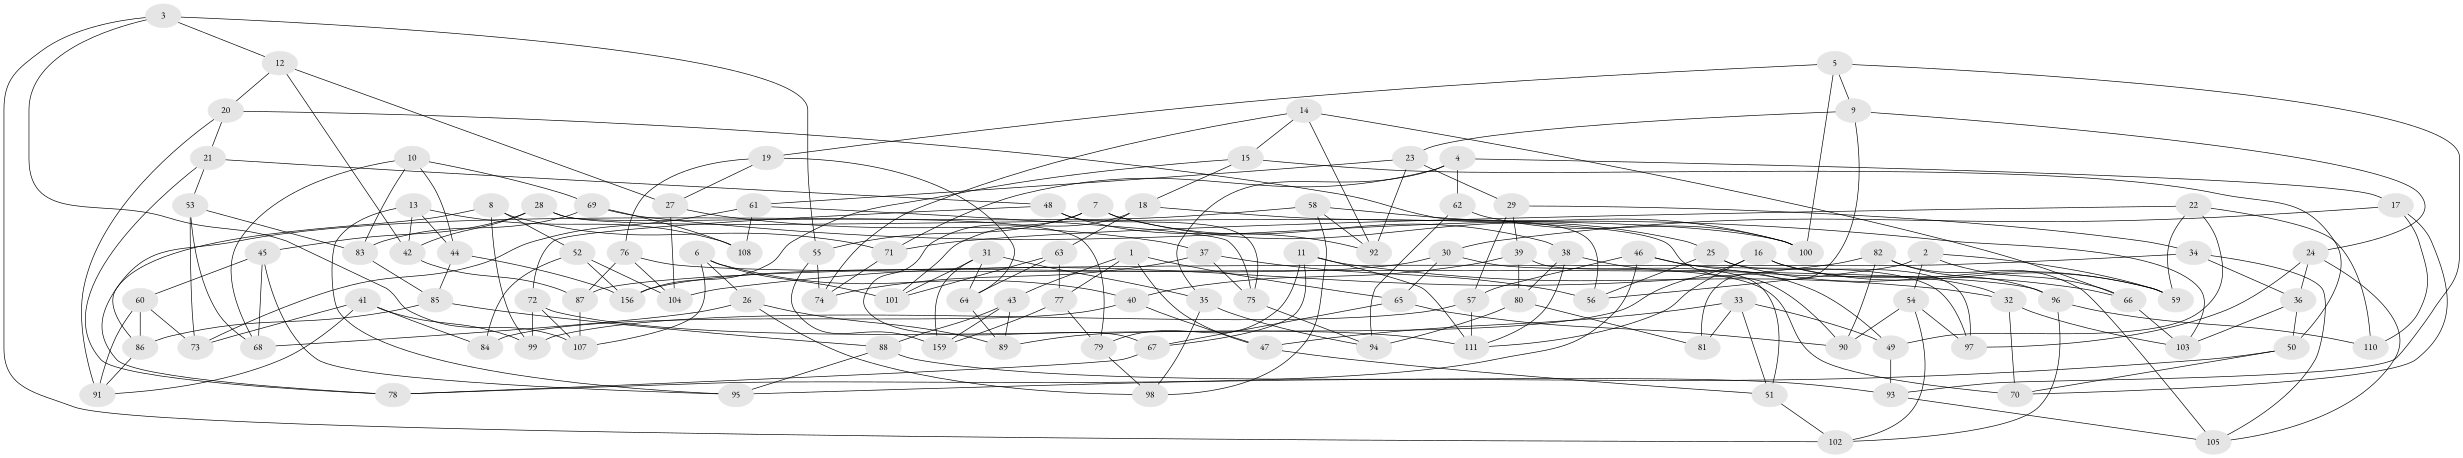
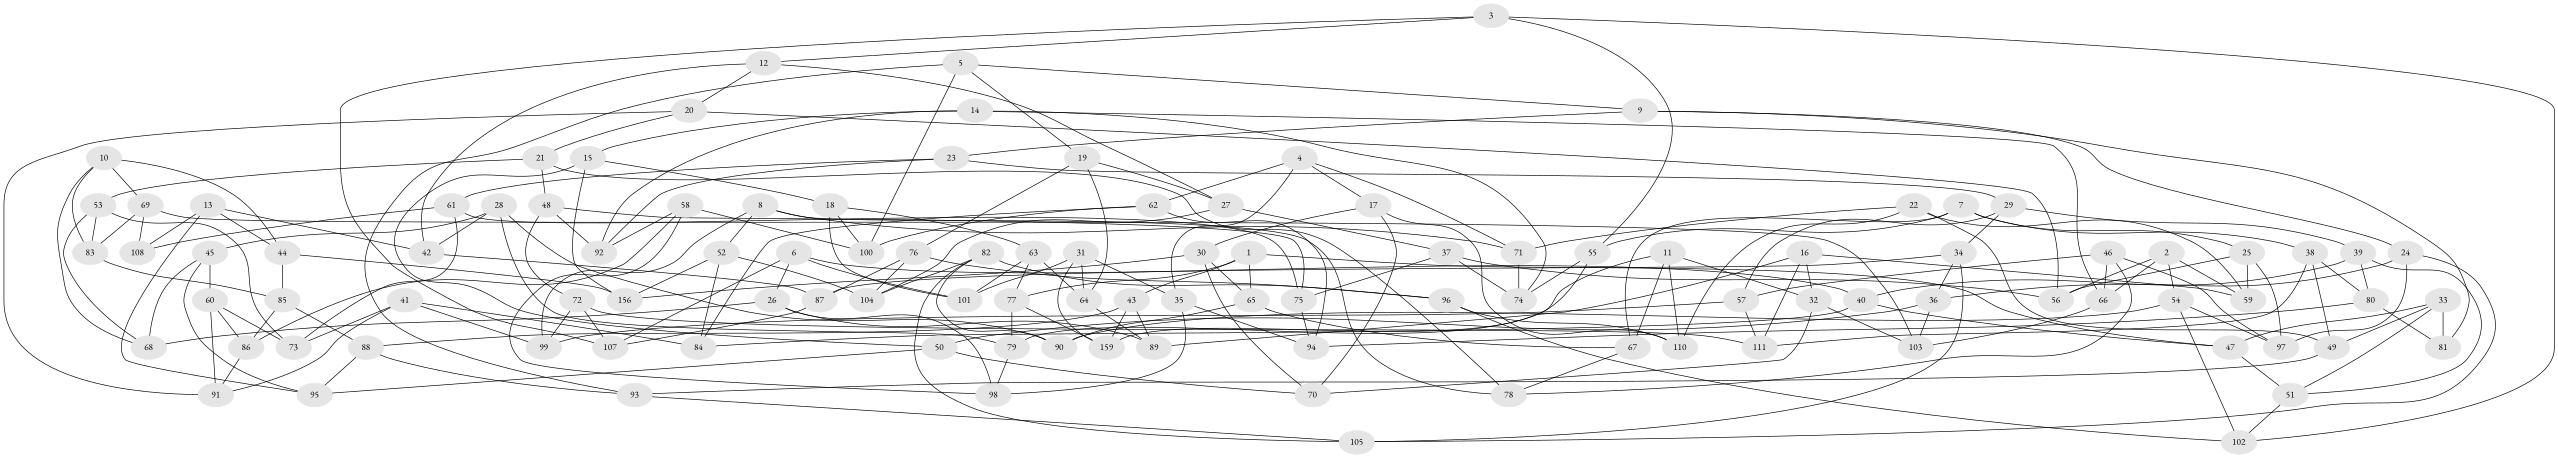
edge "62" -- "84": added
edge "11" -- "111": now "11" -- "110"
